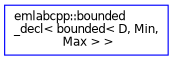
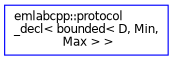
node "emlabcpp::bounded _decl< bounded< D, Min, Max > >": label "emlabcpp::bounded _decl< bounded< D, Min, Max > >" -> "emlabcpp::protocol _decl< bounded< D, Min, Max > >"
